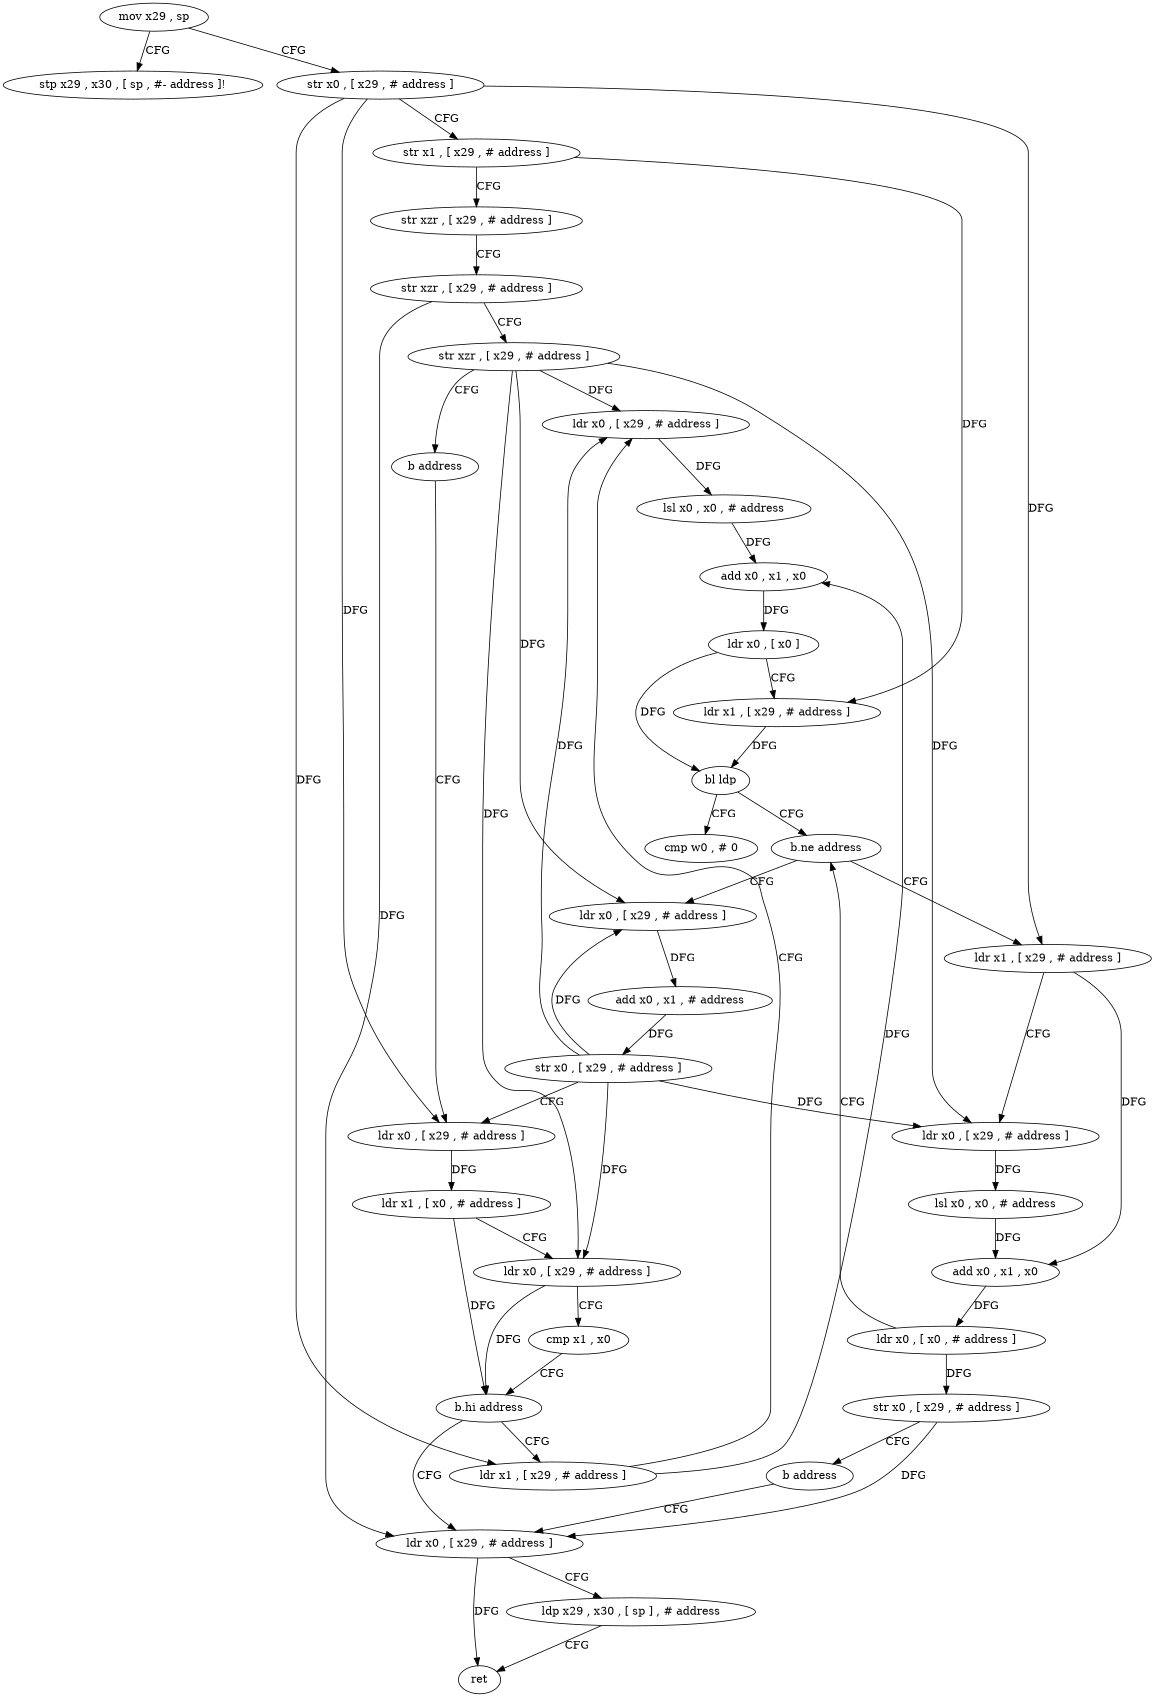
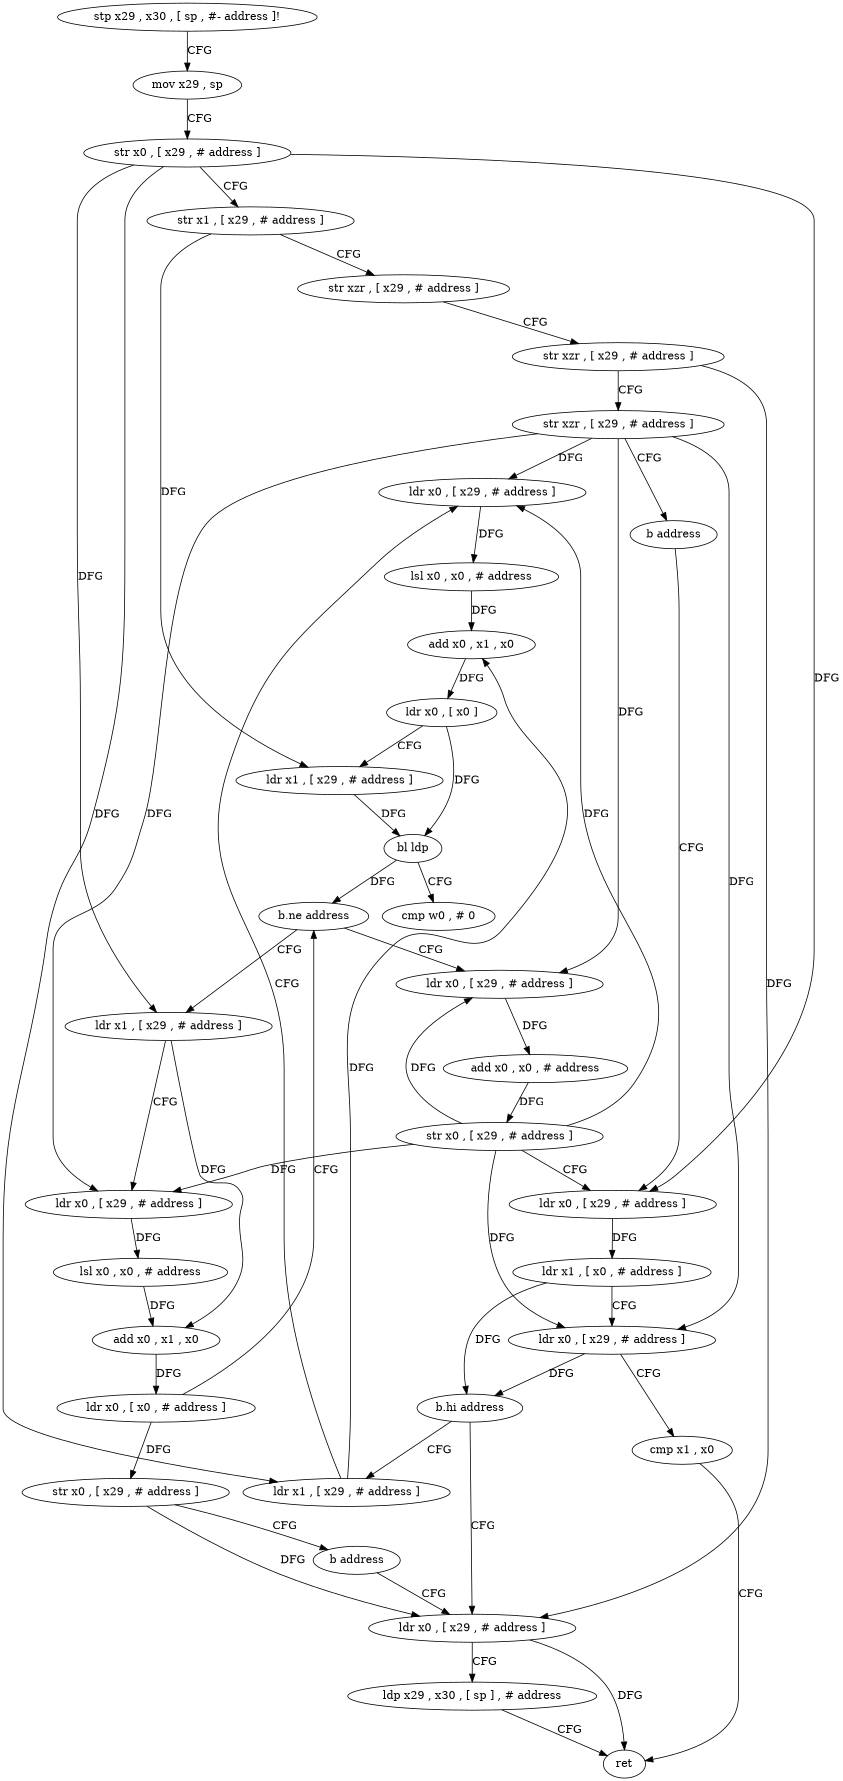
edge "mov x29 , sp" -> "stp x29 , x30 , [ sp , #- address ]!": reversed
edge "bl ldp" -> "b.ne address": label "CFG" -> "DFG"
node "add x0 , x1 , # address": label "add x0 , x1 , # address" -> "add x0 , x0 , # address"
edge "cmp x1 , x0" -> "b.hi address": now "cmp x1 , x0" -> "ret"
